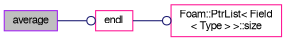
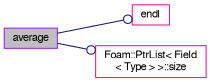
edge "endl" -> "Foam::PtrList< Field < Type > >::size": now "average" -> "Foam::PtrList< Field < Type > >::size"
